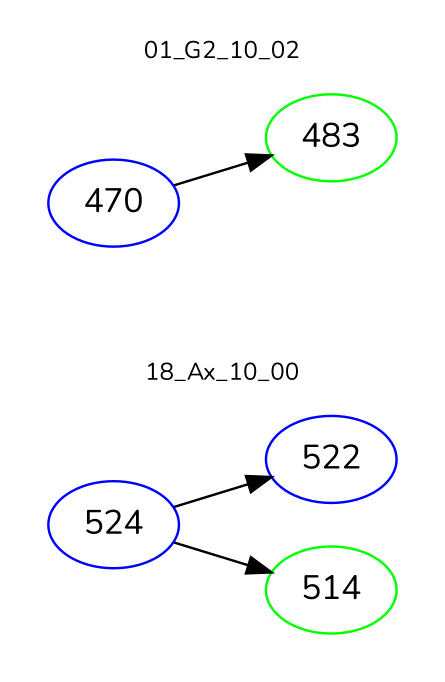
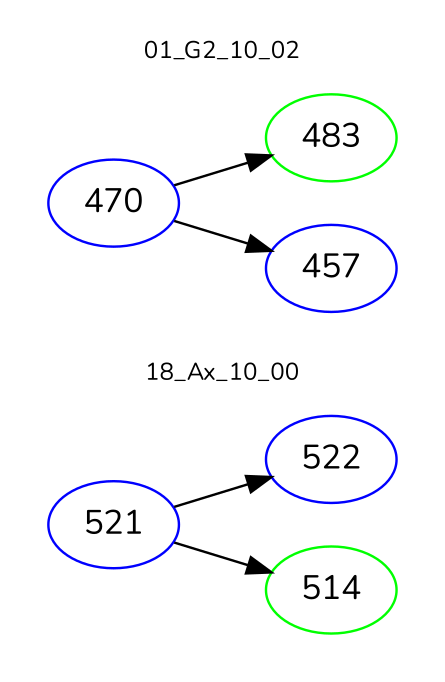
node "457": added
node "524": label "524" -> "521"
